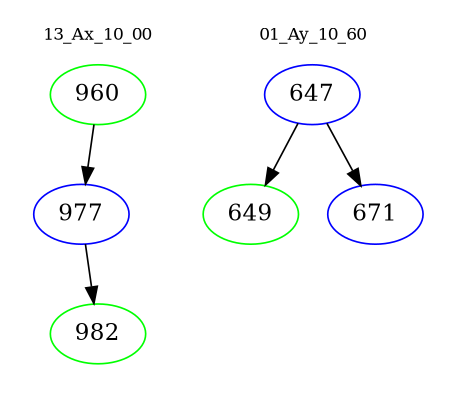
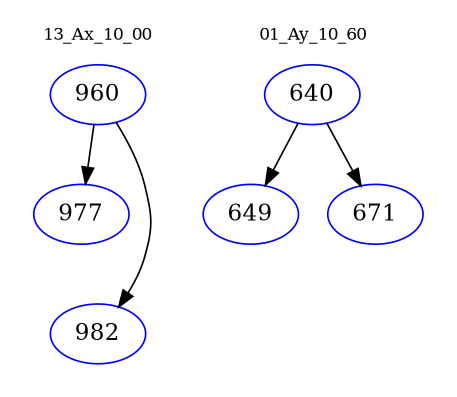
node "960": color green -> blue
node "647": label "647" -> "640"
node "649": color green -> blue
edge "977" -> "982": now "960" -> "982"
node "982": color green -> blue
